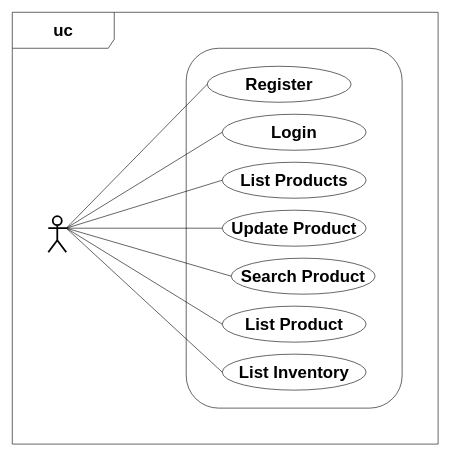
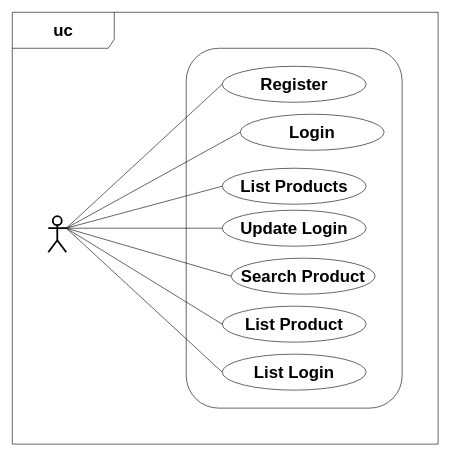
node "Register": moved (279, 84) -> (294, 84)
node "Login": moved (294, 132) -> (312, 132)
node "List Products": moved (294, 180) -> (294, 186)
node "Update Product": label "Update Product" -> "Update Login"
node "List Inventory": label "List Inventory" -> "List Login"
